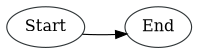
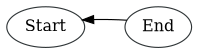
edge "Start" -> "End": reversed
